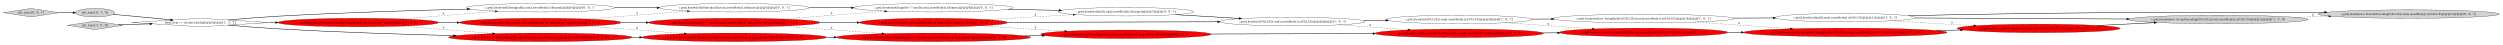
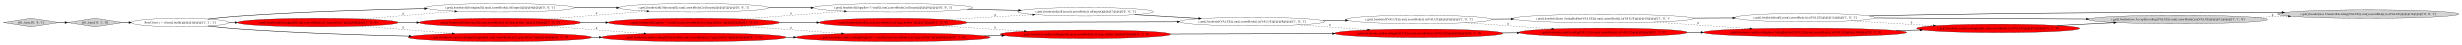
node "a01_basic['0', '1', '0']": shape ellipse -> diamond
node "RestClient c = client().build()@@@3@@@['1', '1', '1']": shape diamond -> ellipse
node "a01_basic['1', '0', '0']": removed
